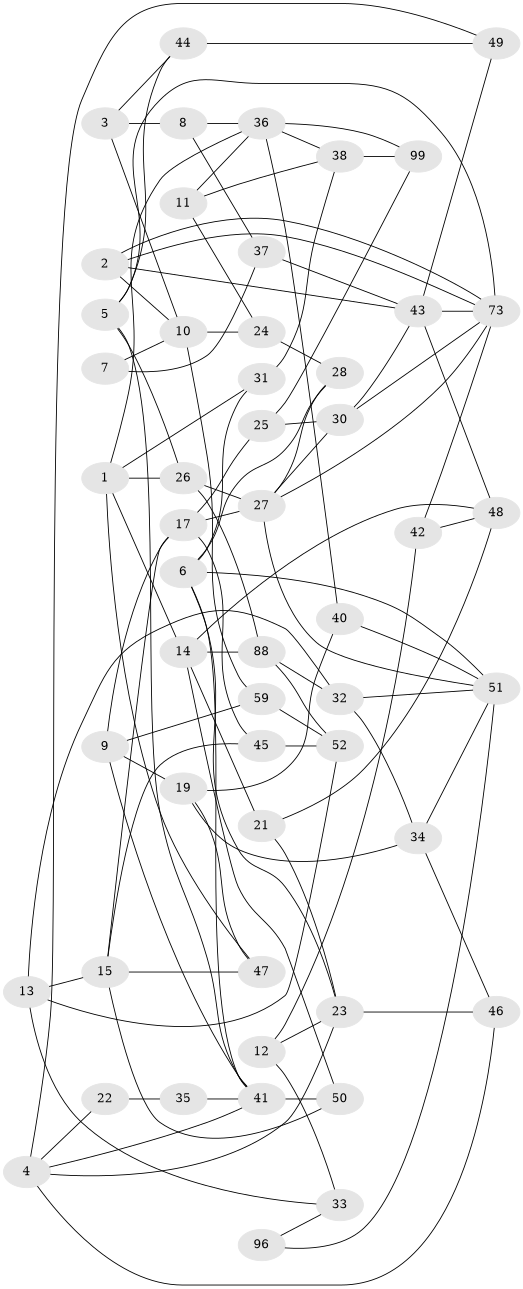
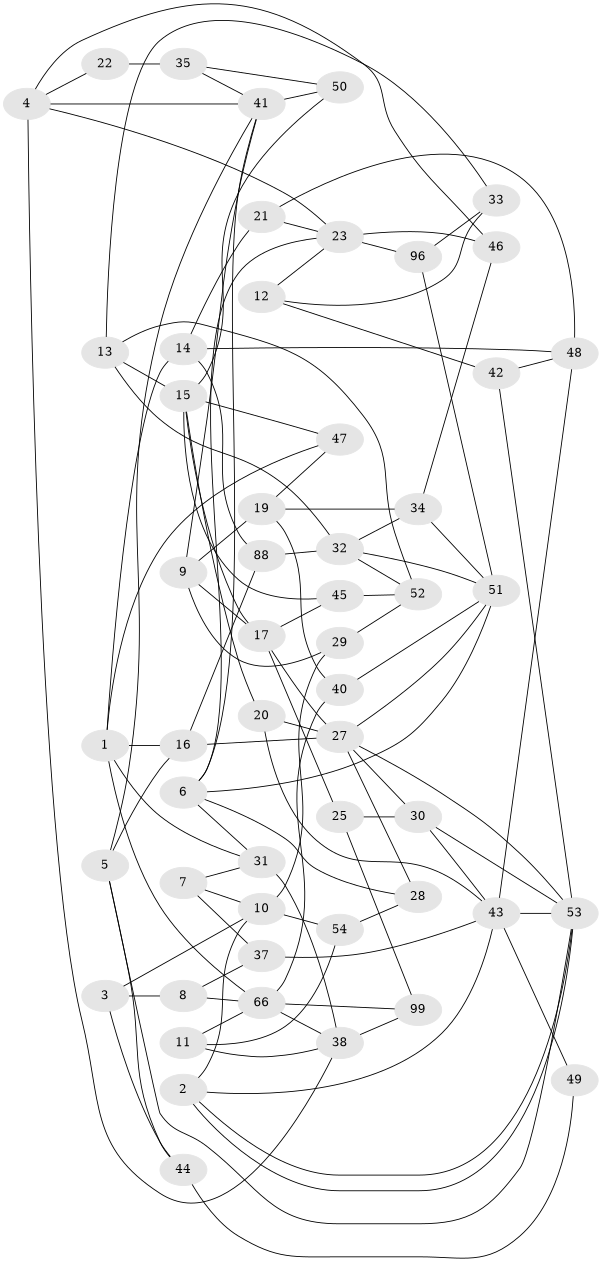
node "36": label "36" -> "66"
edge "23" -- "96": added
node "73": label "73" -> "53"
node "24": label "24" -> "54"
edge "49" -- "4": now "38" -- "4"
node "26": label "26" -> "16"
node "59": label "59" -> "29"
edge "88" -- "52": now "32" -- "52"
node "20": added
edge "31" -- "7": added
edge "14" -- "50": now "35" -- "50"
